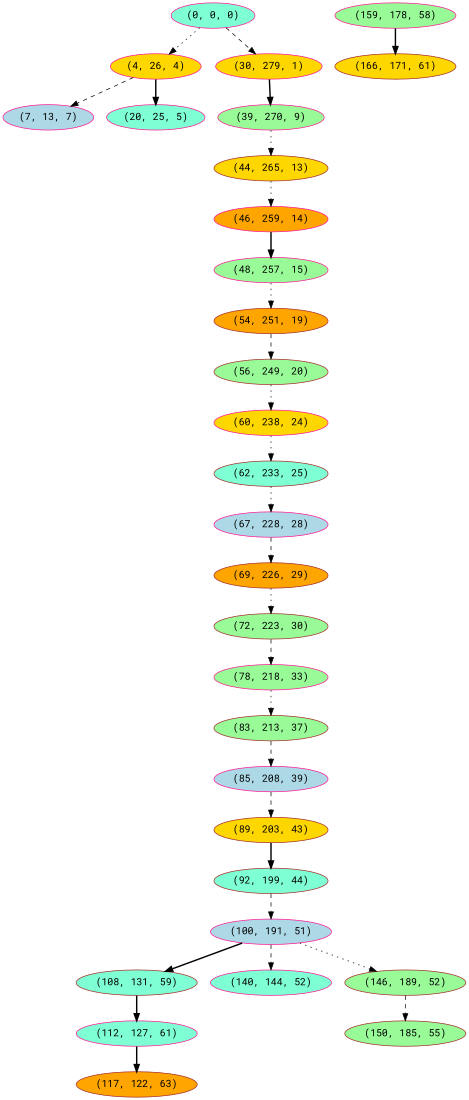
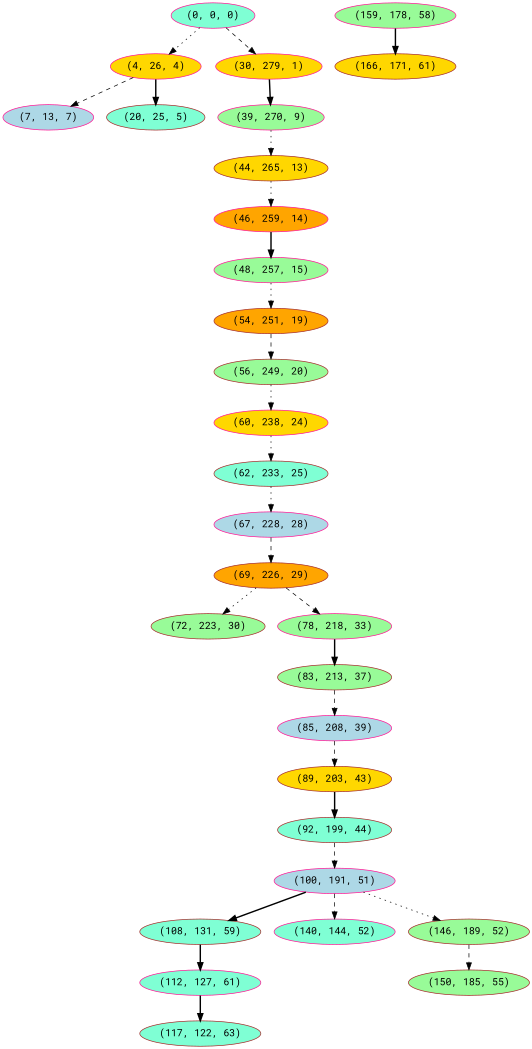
node "(20, 25, 5)": color deeppink -> brown
edge "(72, 223, 30)" -> "(78, 218, 33)": now "(69, 226, 29)" -> "(78, 218, 33)"
edge "(78, 218, 33)" -> "(83, 213, 37)": style dotted -> bold
node "(117, 122, 63)": fillcolor orange -> aquamarine
